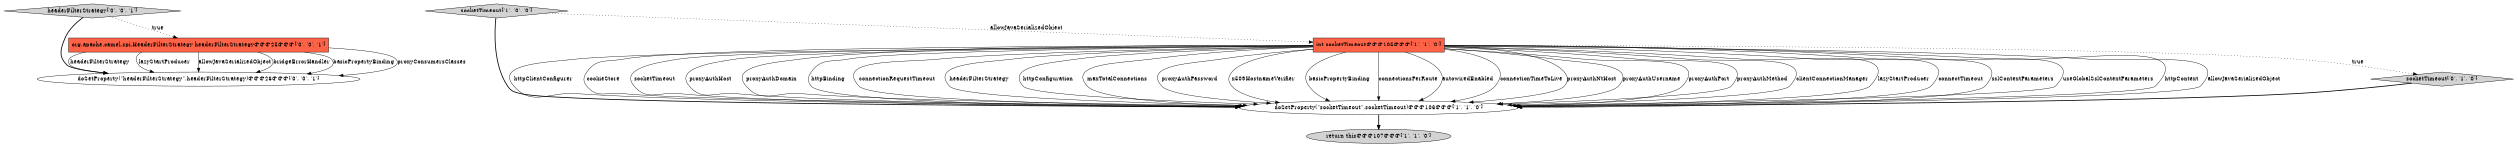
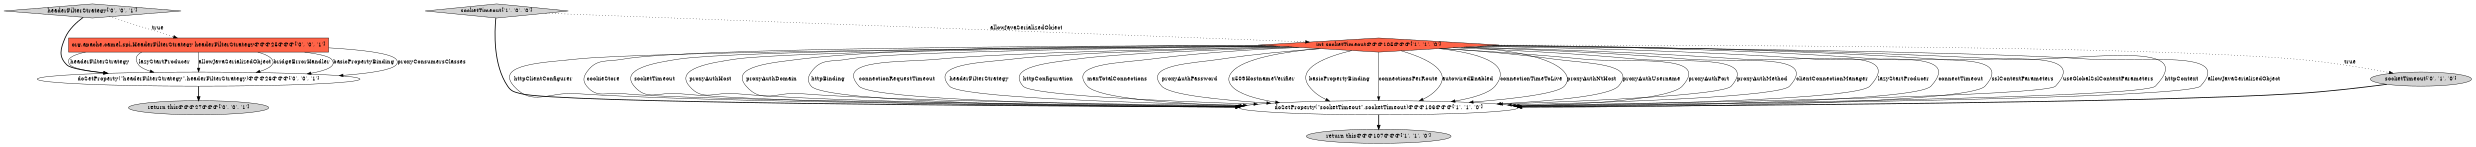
node "int socketTimeout@@@105@@@['1', '1', '0']": shape box -> diamond
node "socketTimeout['0', '1', '0']": shape diamond -> ellipse
node "return this@@@27@@@['0', '0', '1']": added
